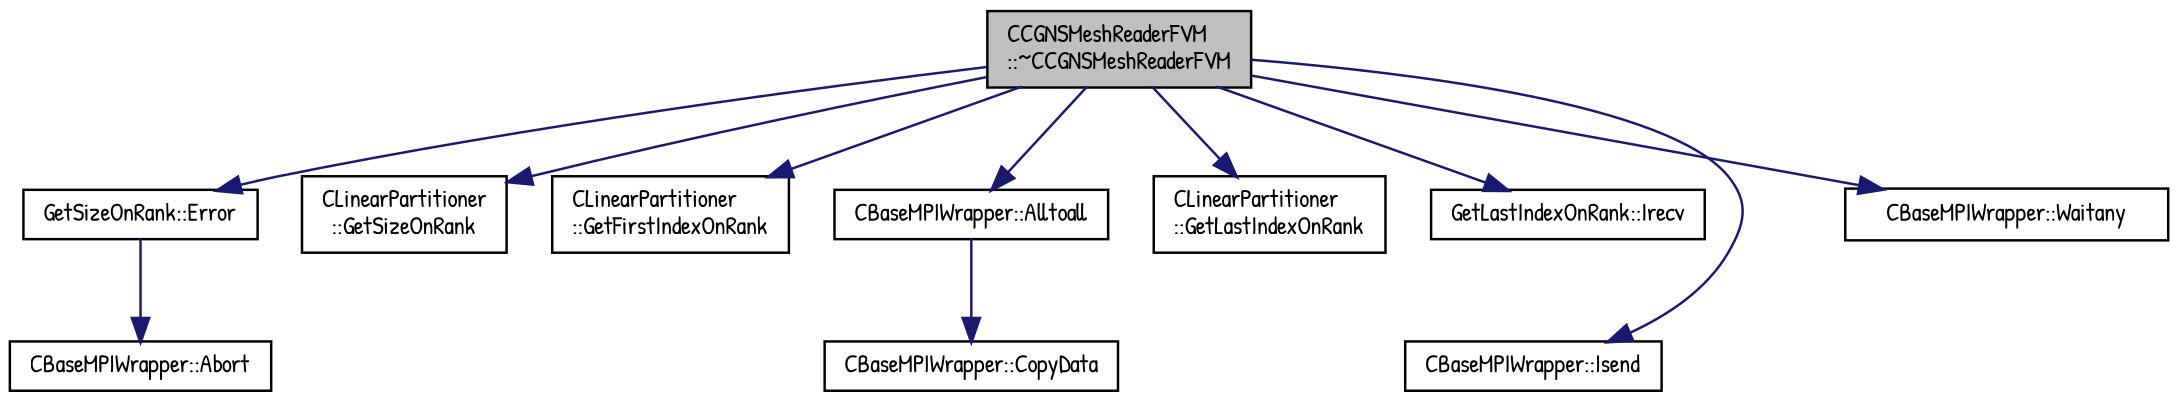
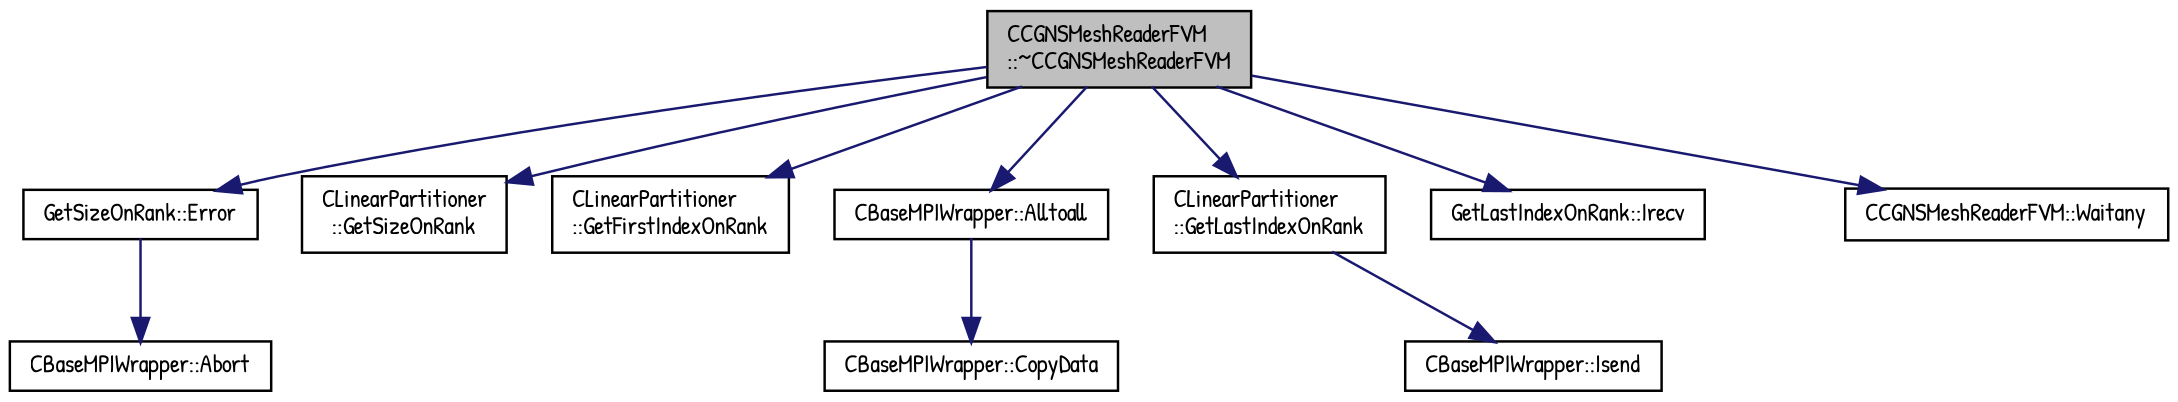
edge "CCGNSMeshReaderFVM ::~CCGNSMeshReaderFVM" -> "CBaseMPIWrapper::Isend": now "CLinearPartitioner ::GetLastIndexOnRank" -> "CBaseMPIWrapper::Isend"
node "CBaseMPIWrapper::Waitany": label "CBaseMPIWrapper::Waitany" -> "CCGNSMeshReaderFVM::Waitany"
